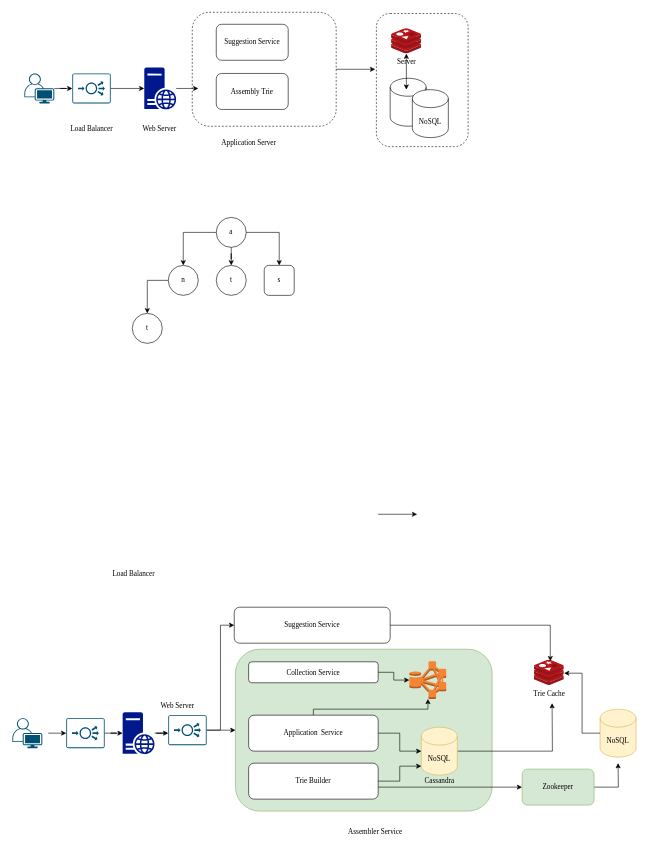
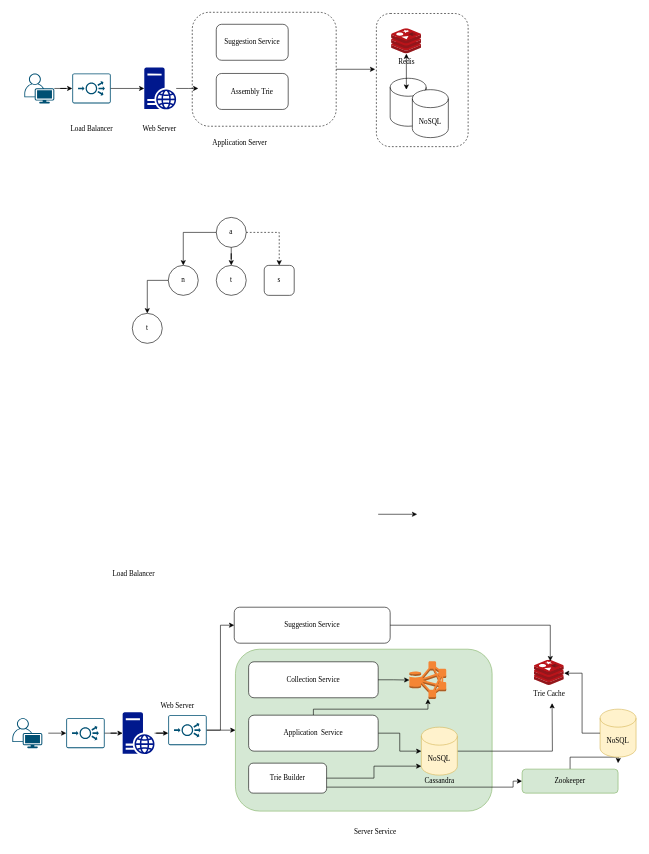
node "Server": label "Server" -> "Redis"
node "Application Server": moved (249, 143) -> (240, 143)
edge "a" -> "s": style solid -> dashed
node "Collection Service": size 130x21 -> 130x36
node "Trie Builder": size 130x36 -> 78x30
node "Zookeeper": size 72x36 -> 96x24
node "Assembler Service": label "Assembler Service" -> "Server Service"
